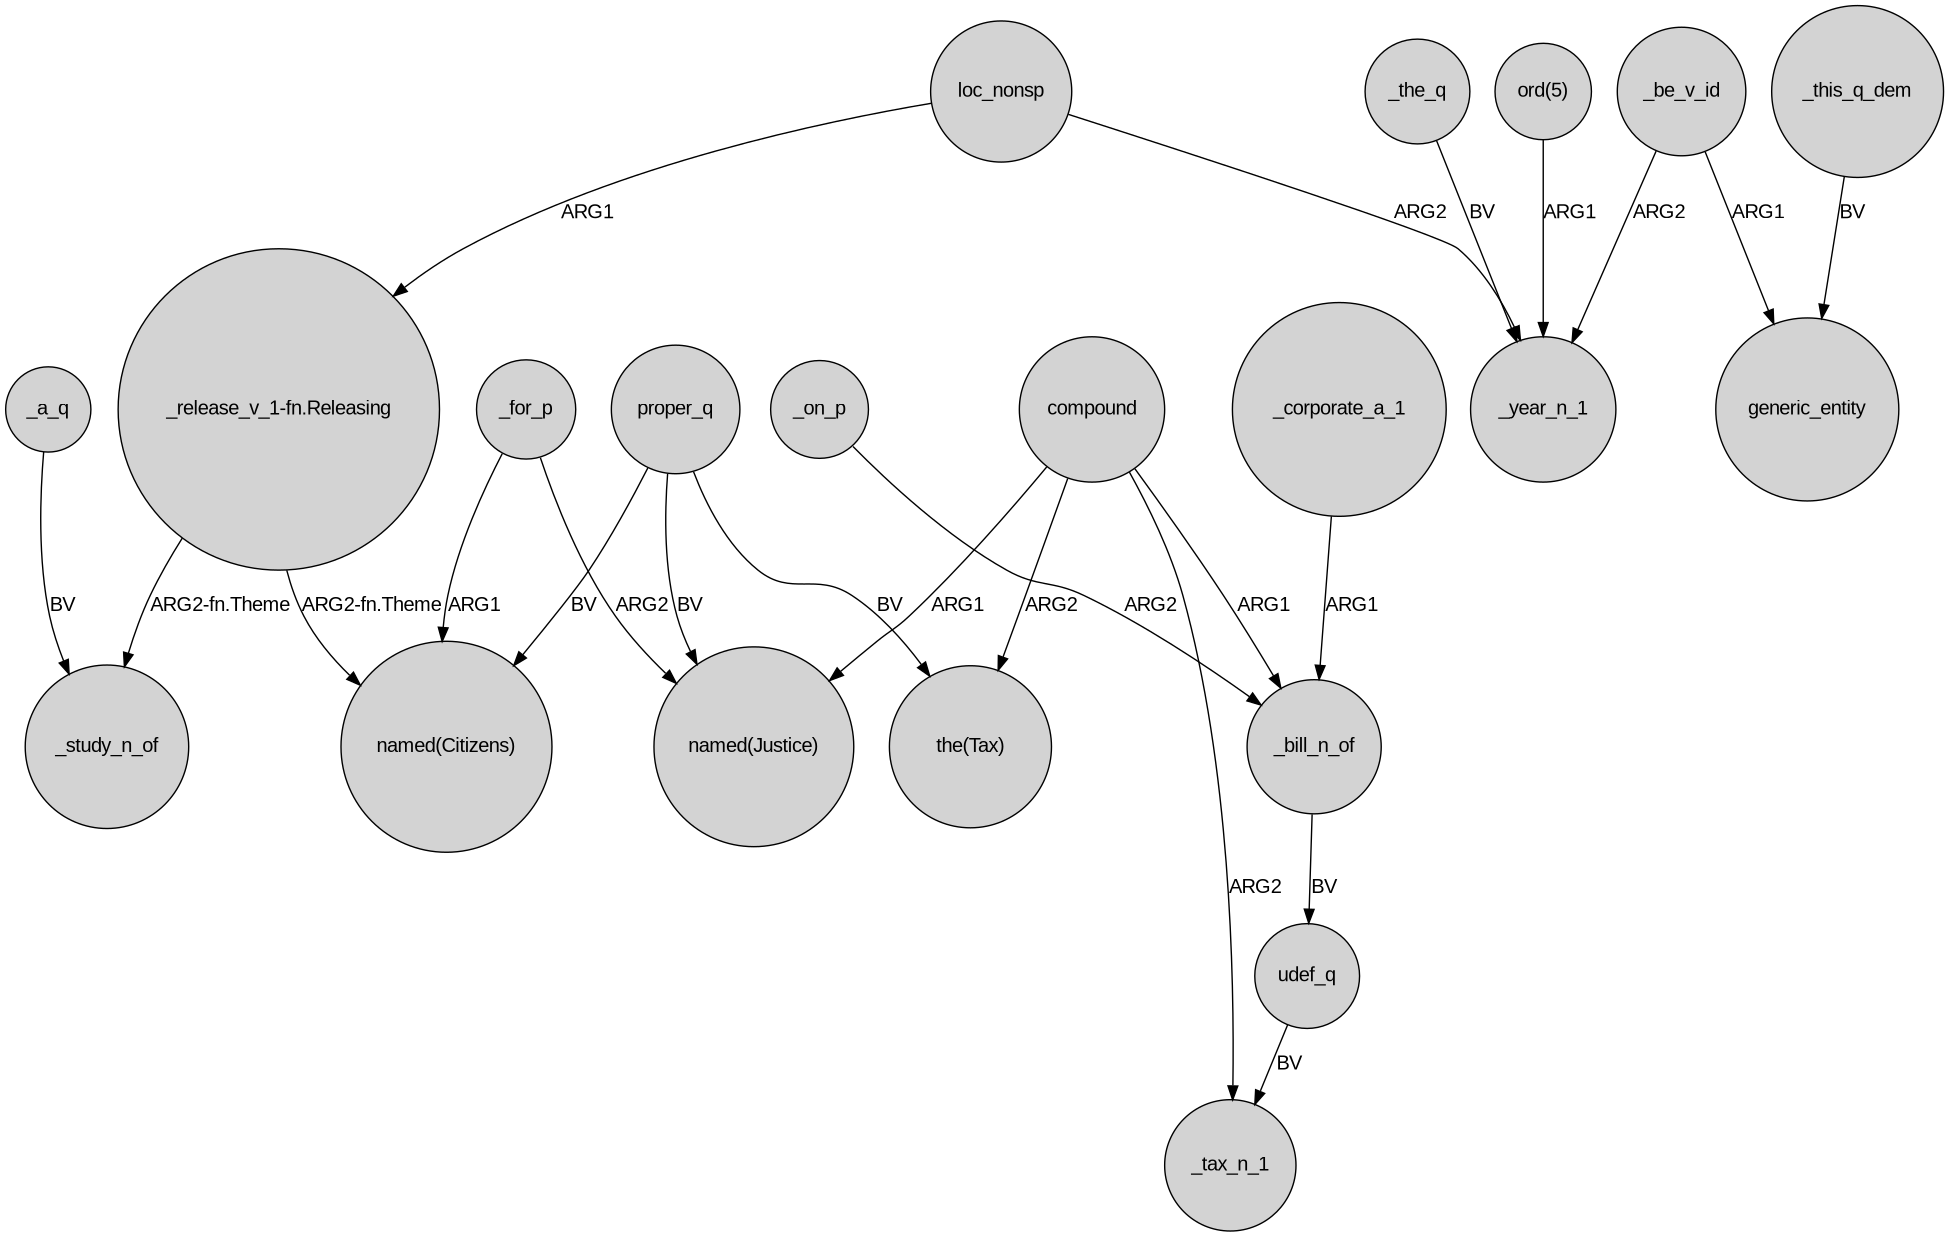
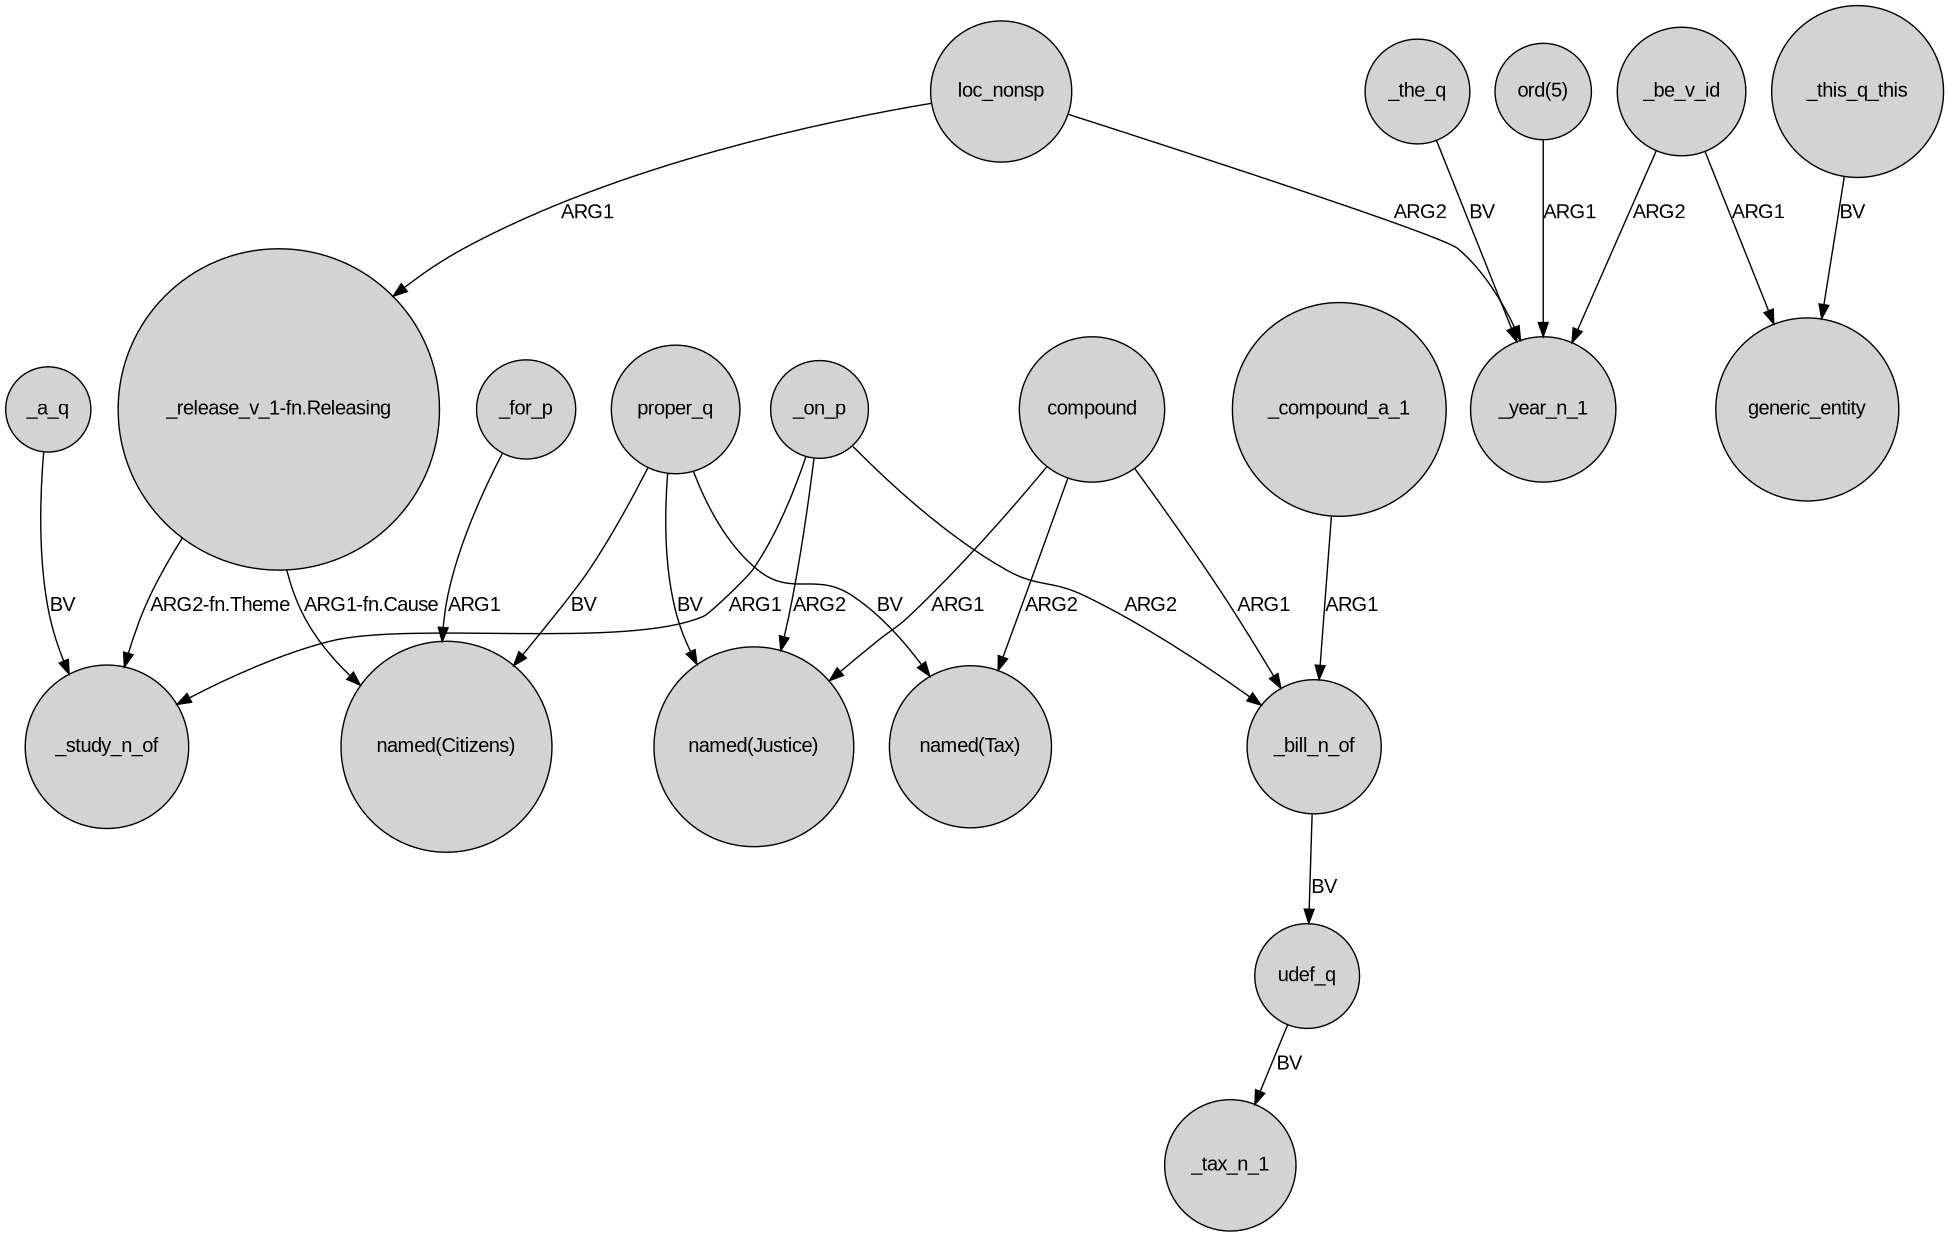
node "_this_q_dem": label "_this_q_dem" -> "_this_q_this"
node "_corporate_a_1": label "_corporate_a_1" -> "_compound_a_1"
edge "_for_p" -> "named(Justice)": now "_on_p" -> "named(Justice)"
edge "_release_v_1-fn.Releasing" -> "named(Citizens)": label "ARG2-fn.Theme" -> "ARG1-fn.Cause"
edge "_on_p" -> "_study_n_of": added, label "ARG1"
node "the(Tax)": label "the(Tax)" -> "named(Tax)"
edge "compound" -> "_tax_n_1": removed, label "ARG2"
